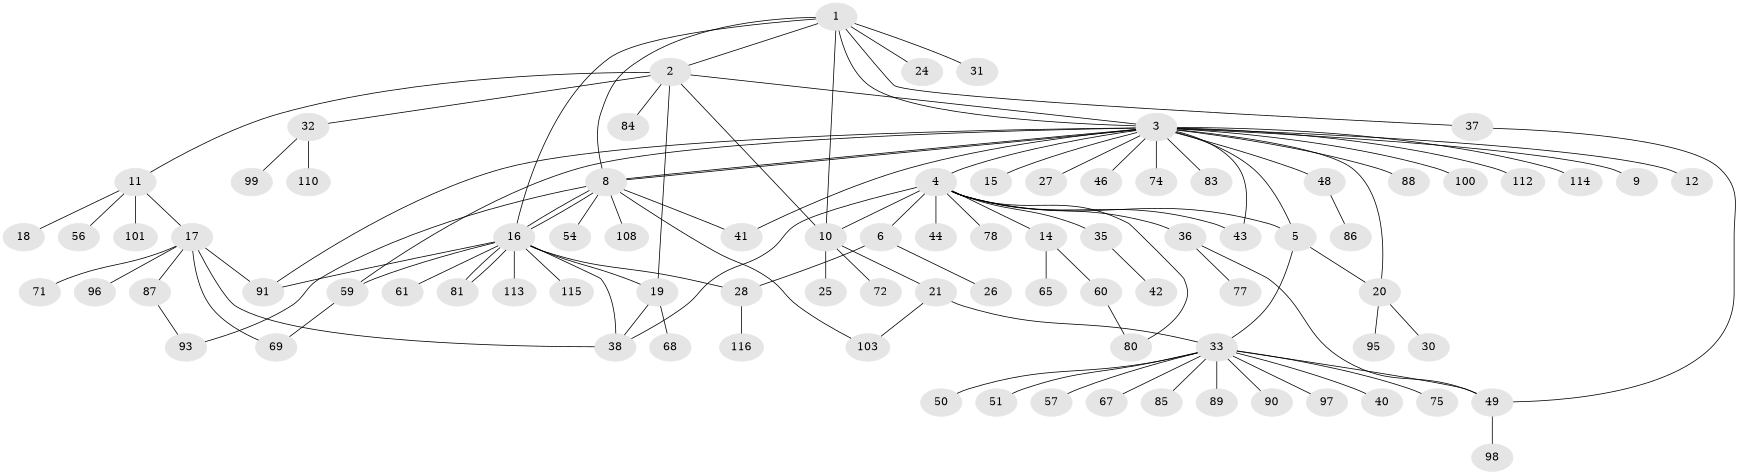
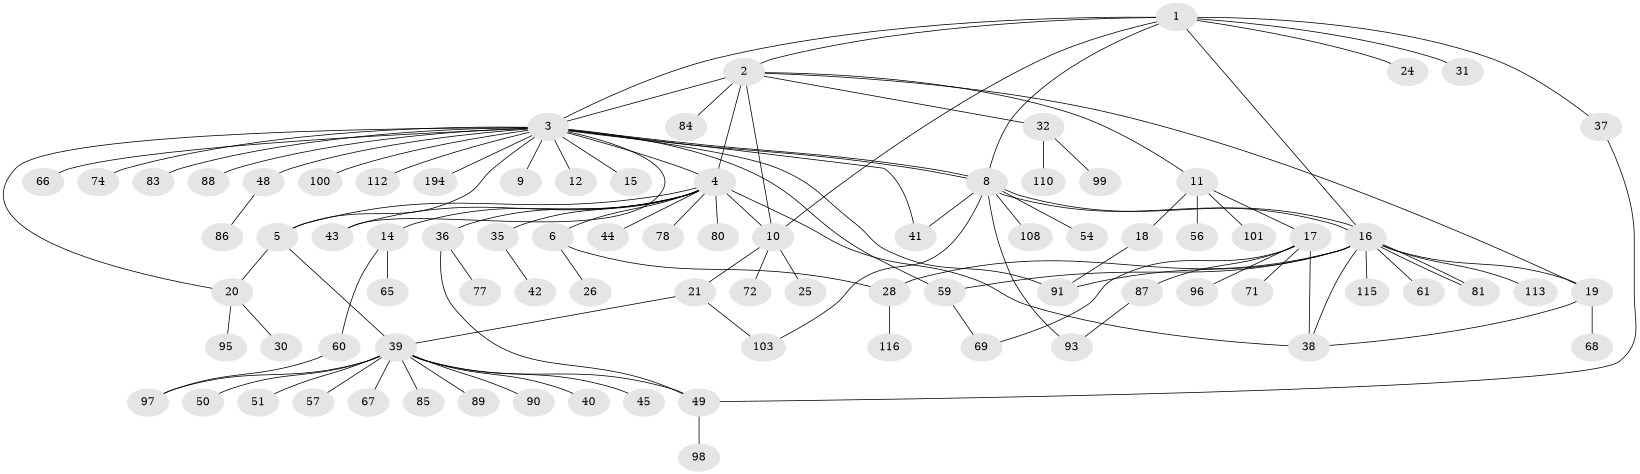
edge "2" -- "4": added
node "27": removed
node "46": label "46" -> "66"
node "114": label "114" -> "194"
edge "17" -- "91": now "18" -- "91"
edge "60" -- "80": now "60" -- "97"
node "33": label "33" -> "39"
node "75": label "75" -> "45"
